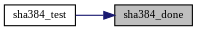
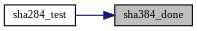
node "sha384_test": label "sha384_test" -> "sha284_test"
